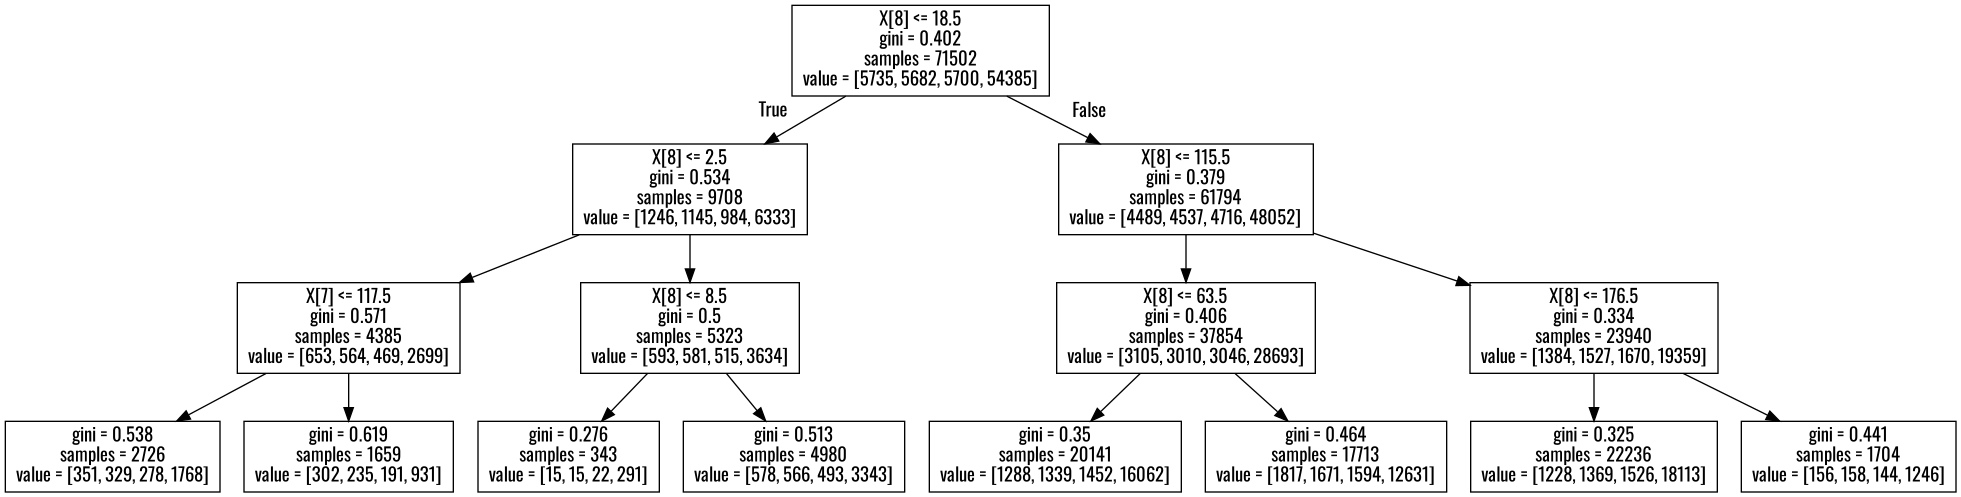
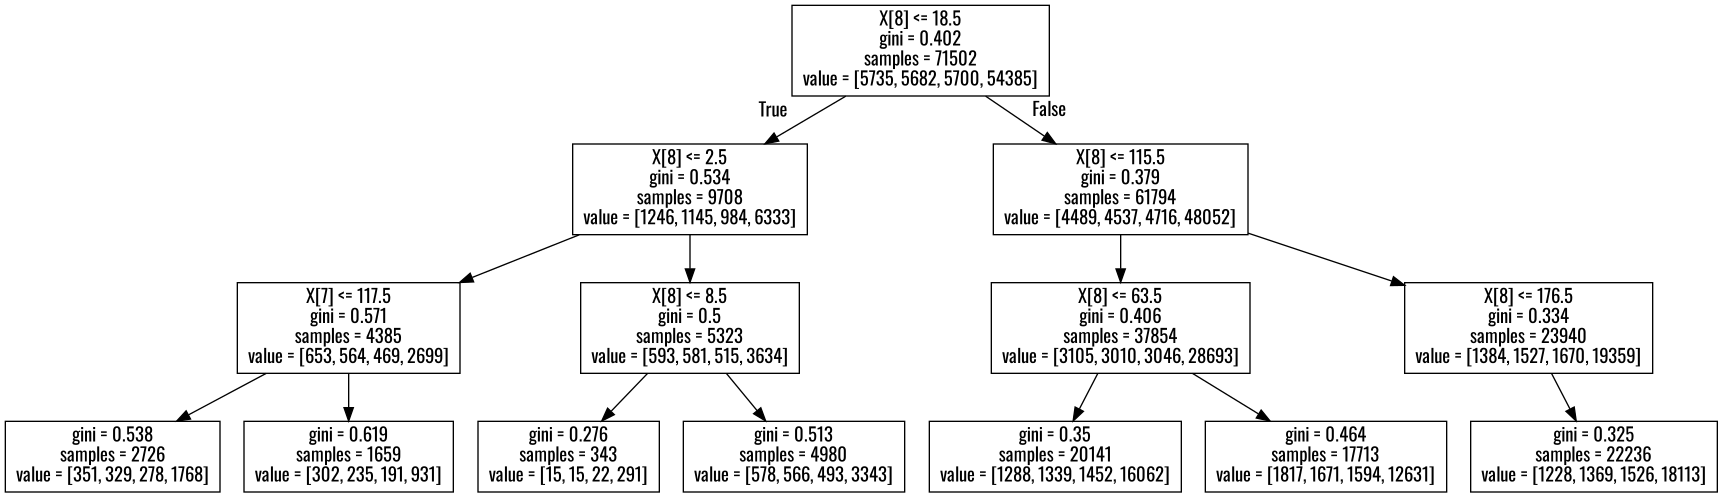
node "gini = 0.441 samples = 1704 value = [156, 158, 144, 1246]": removed
